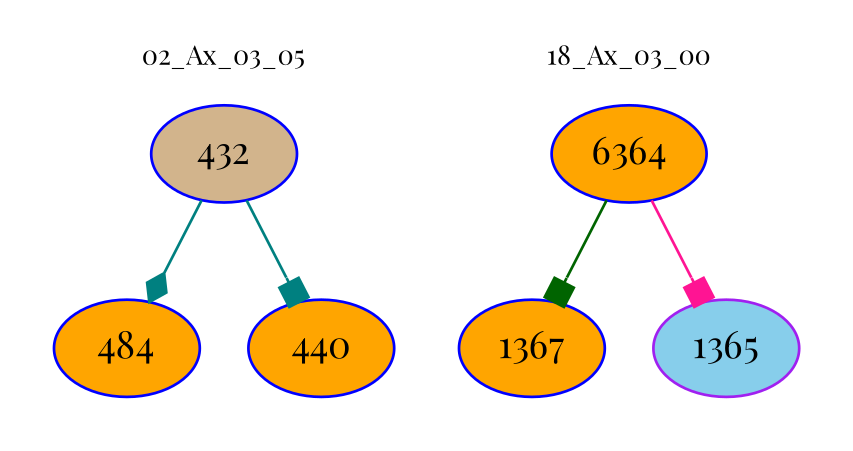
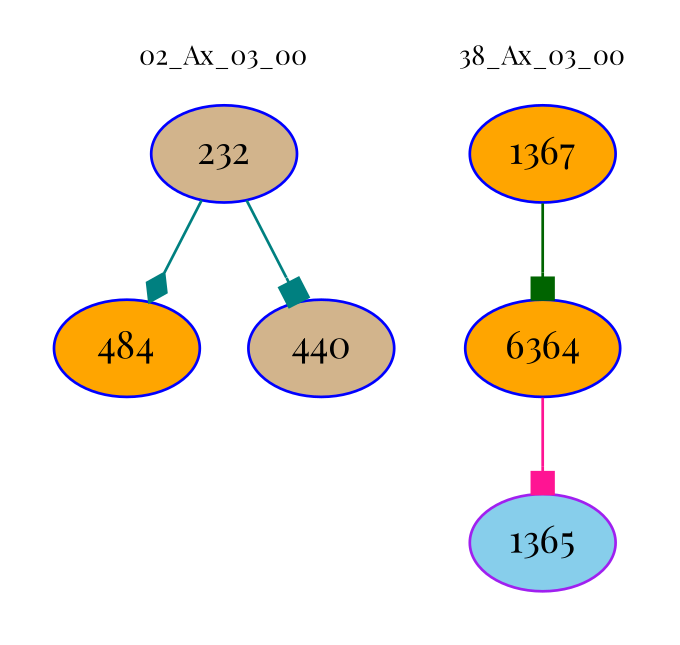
cluster "02_Ax_03_05": label "02_Ax_03_05" -> "02_Ax_03_00"
cluster "18_Ax_03_00": label "18_Ax_03_00" -> "38_Ax_03_00"
node "432": label "432" -> "232"
edge "6364" -> "1367": reversed
node "440": fillcolor orange -> tan
